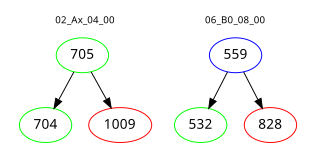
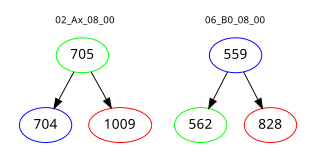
cluster "02_Ax_04_00": label "02_Ax_04_00" -> "02_Ax_08_00"
node "704": color green -> blue
node "532": label "532" -> "562"
